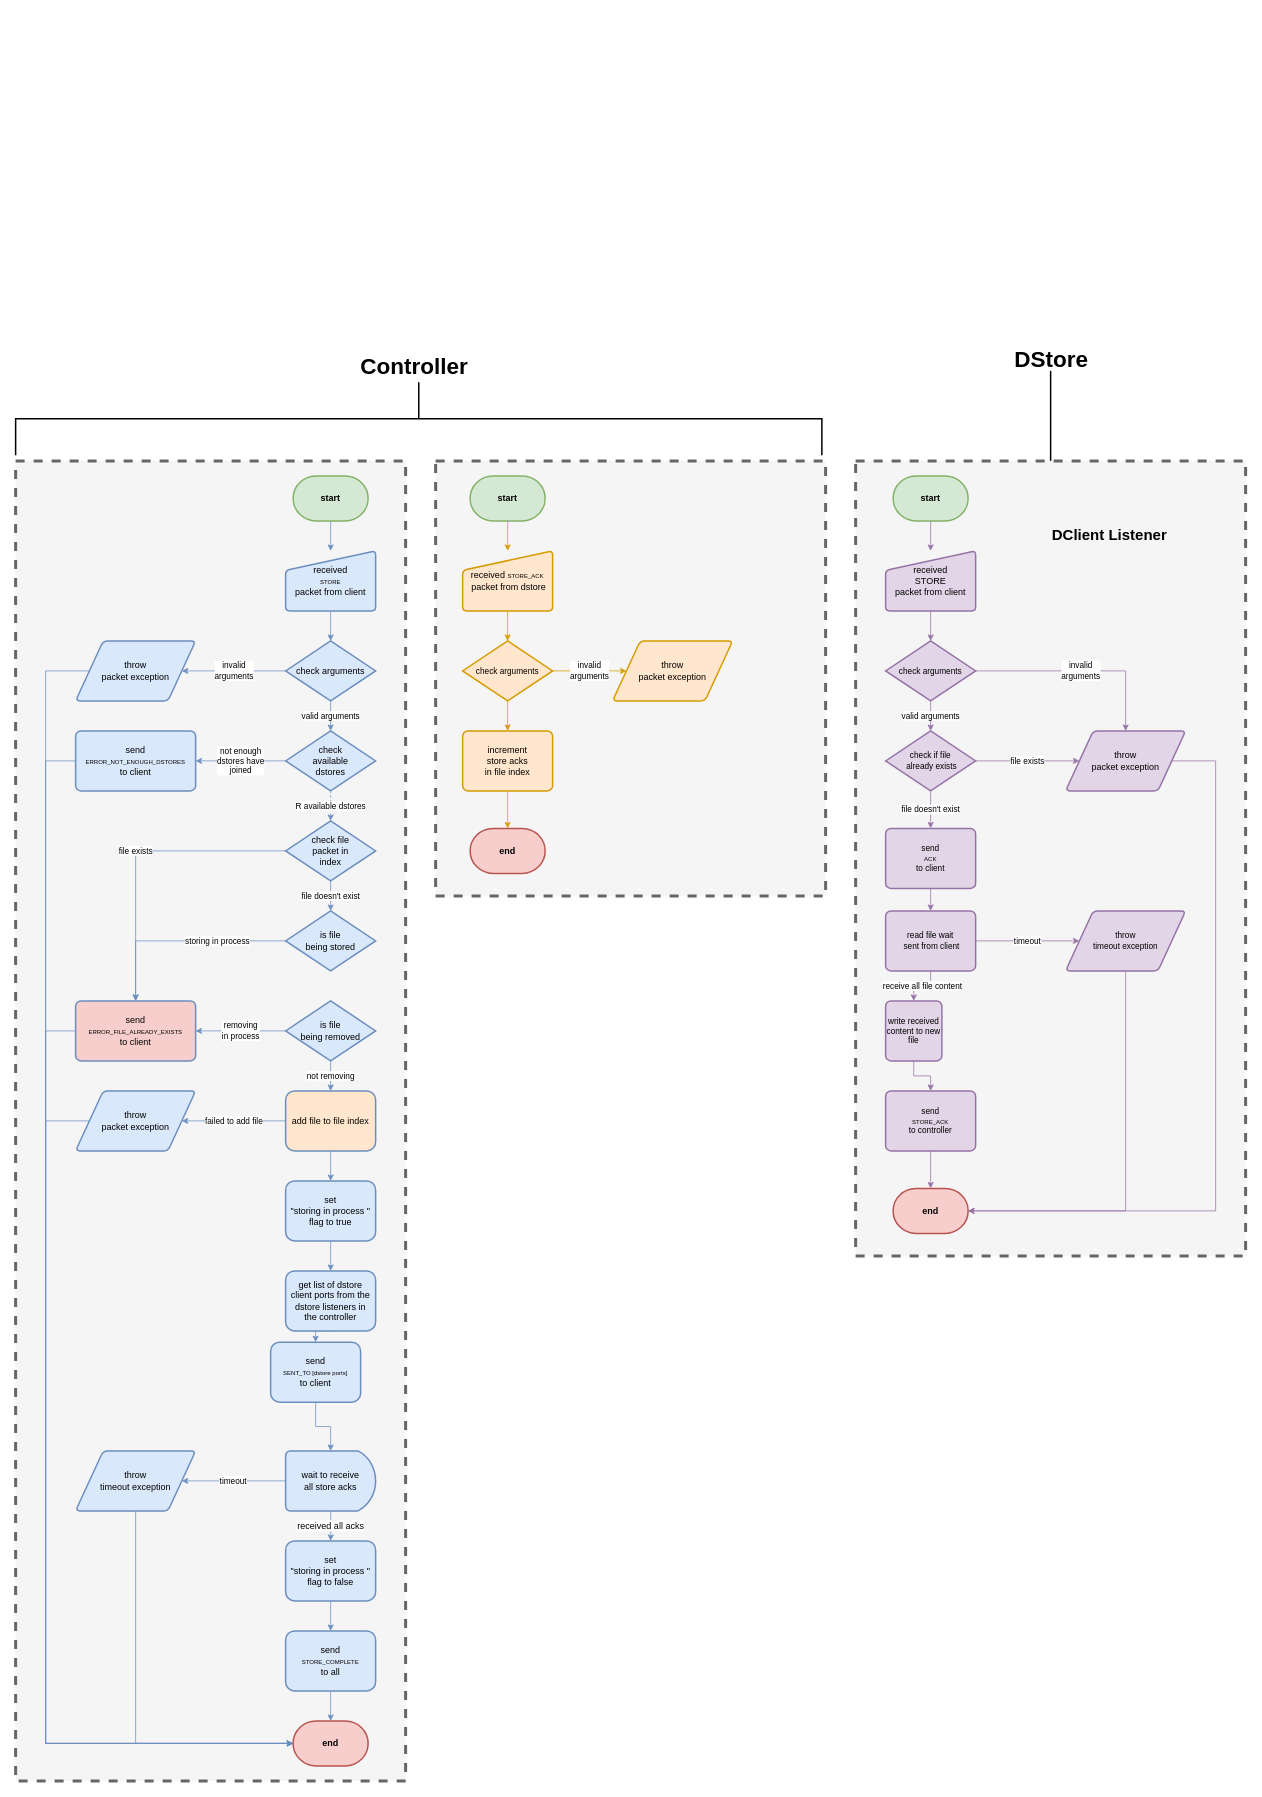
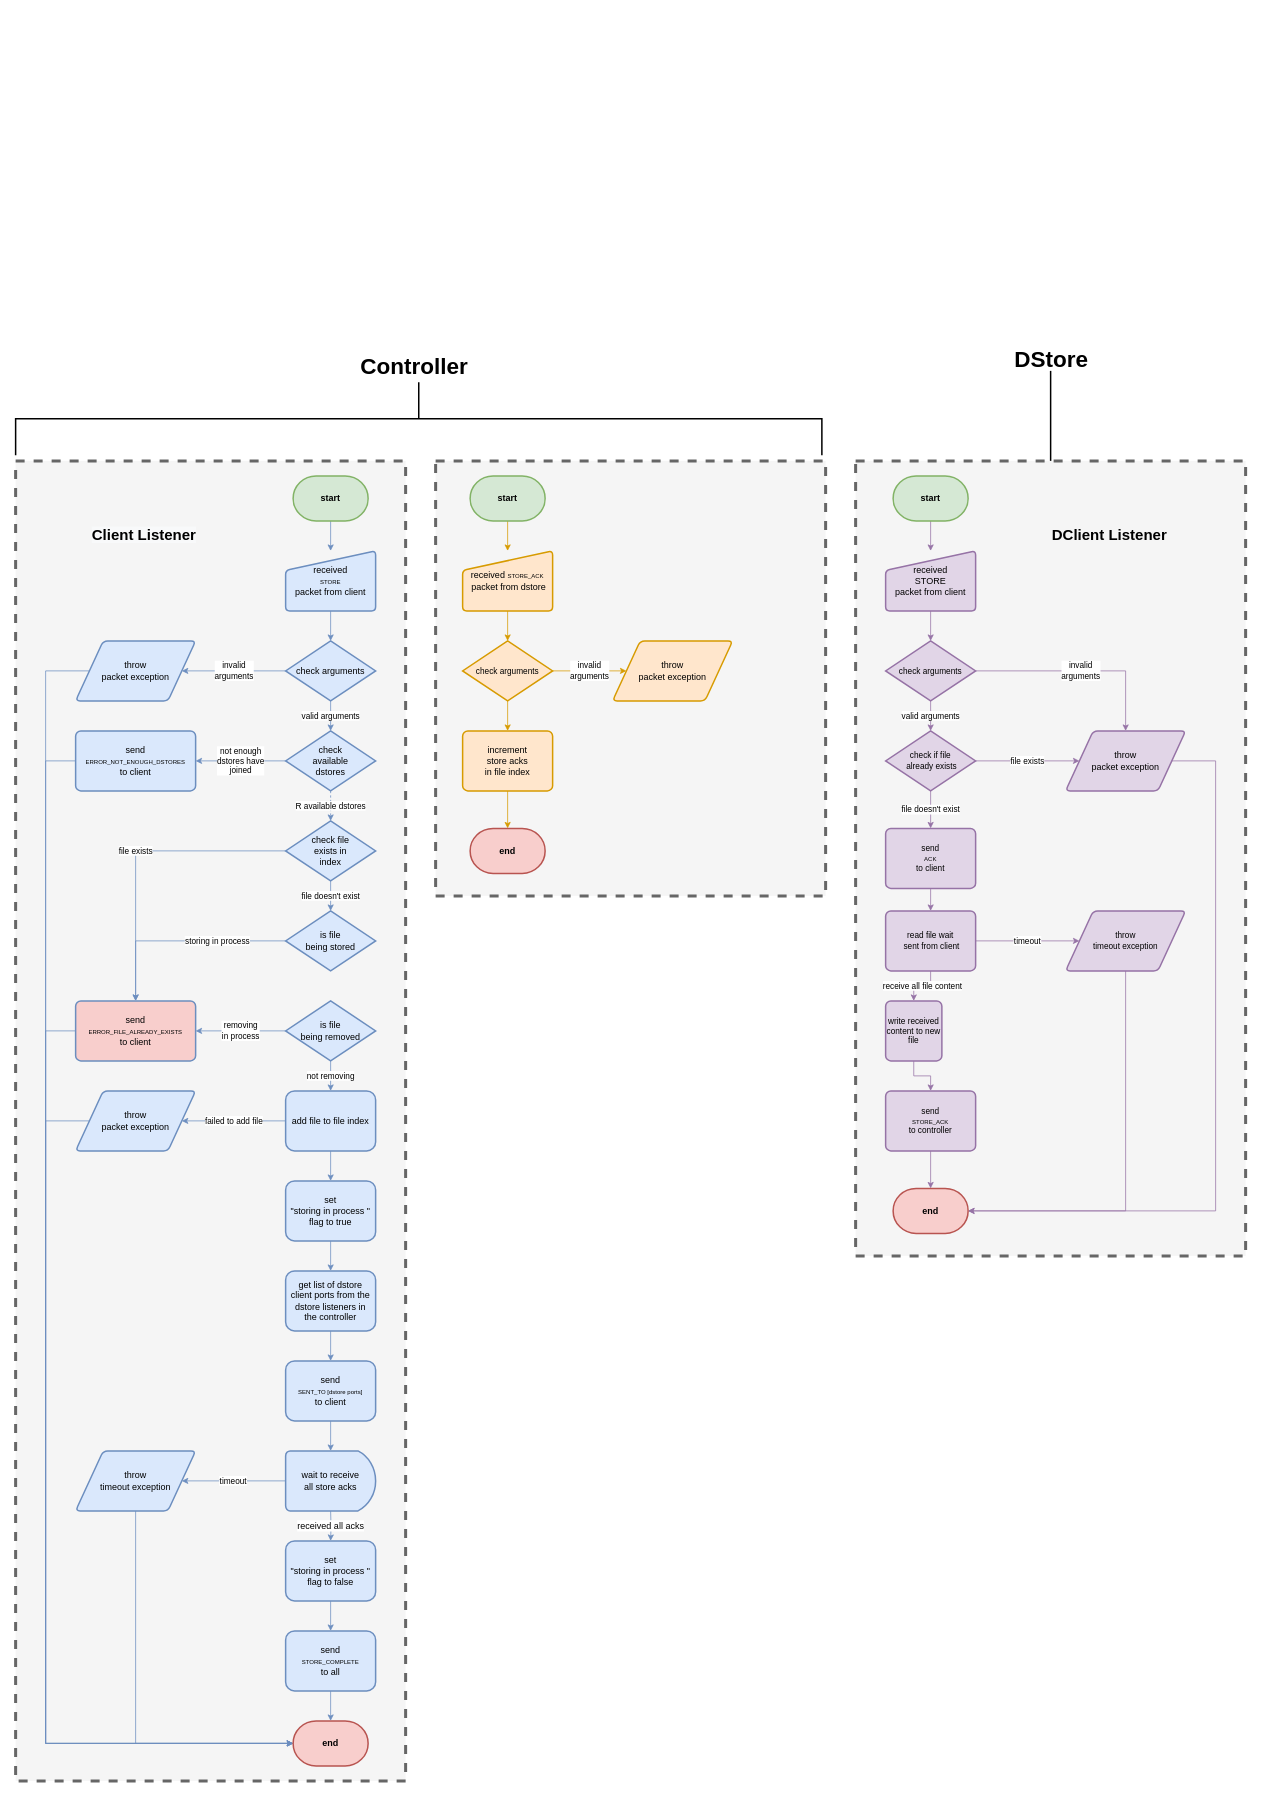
node "Client Listener": added
node "check file packet in index": label "check file packet in index" -> "check file exists in index"
node "add file to file index": fillcolor #ffe6cc -> #dae8fc
node "send SENT_TO [dstore ports] to client": moved (315, 1372) -> (330, 1391)
